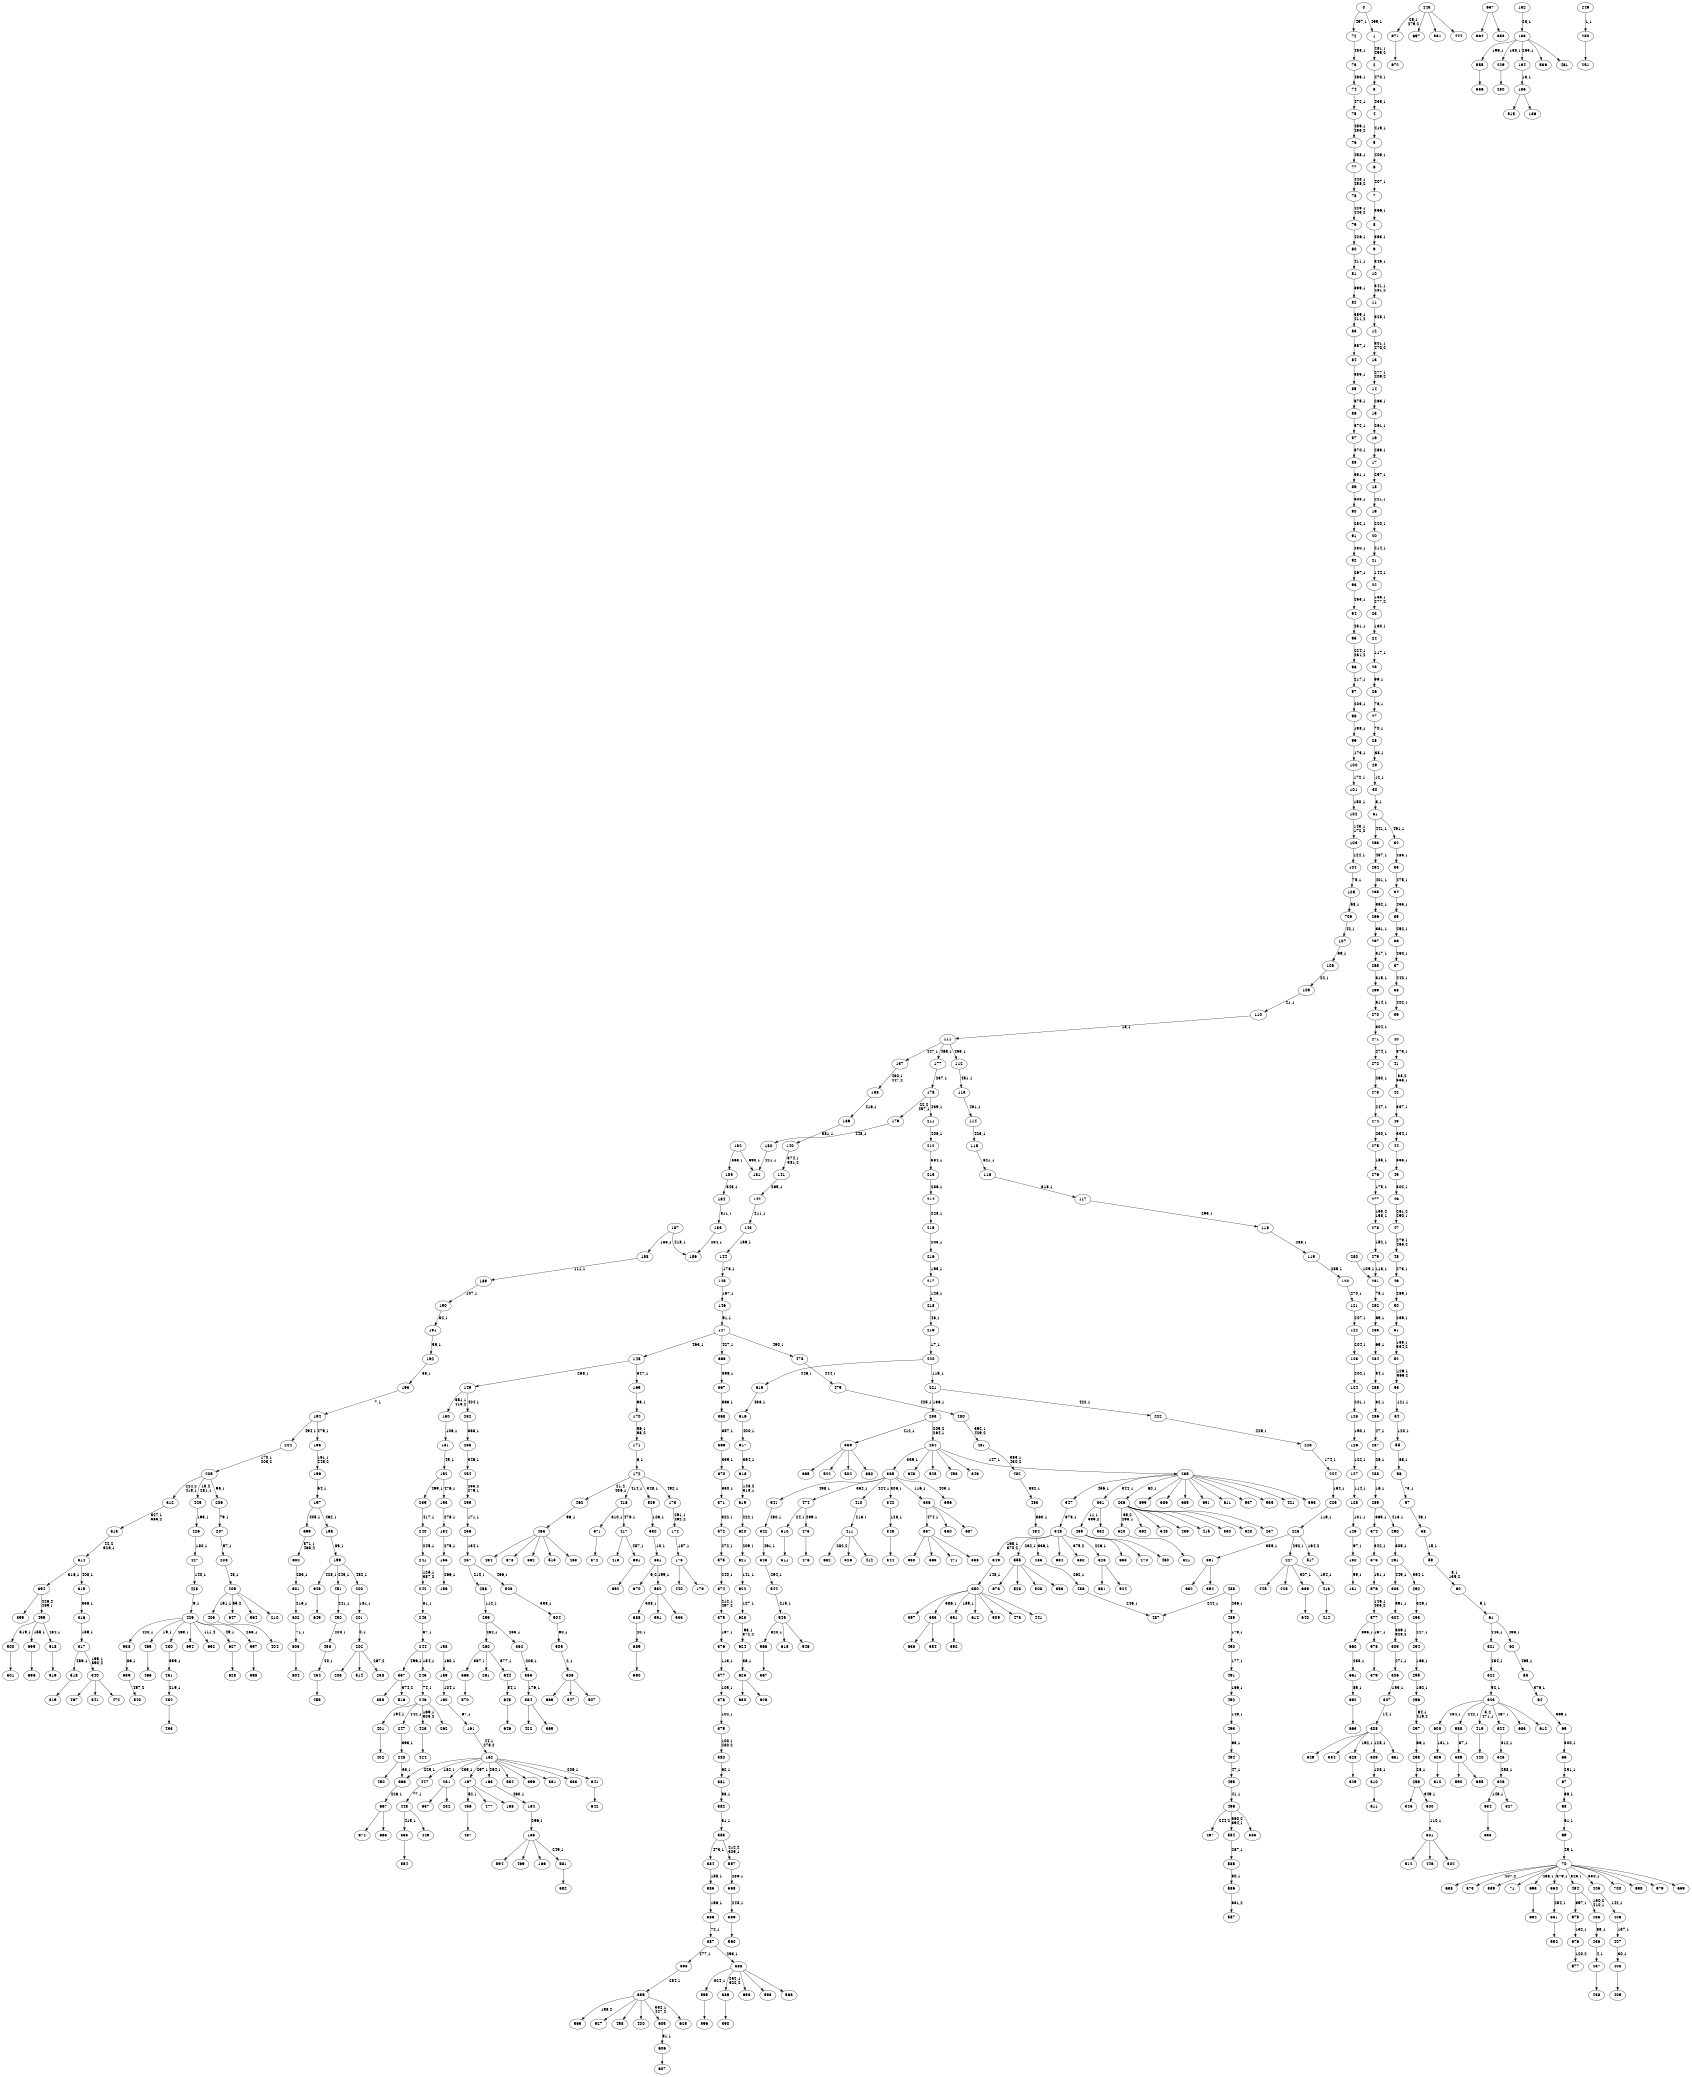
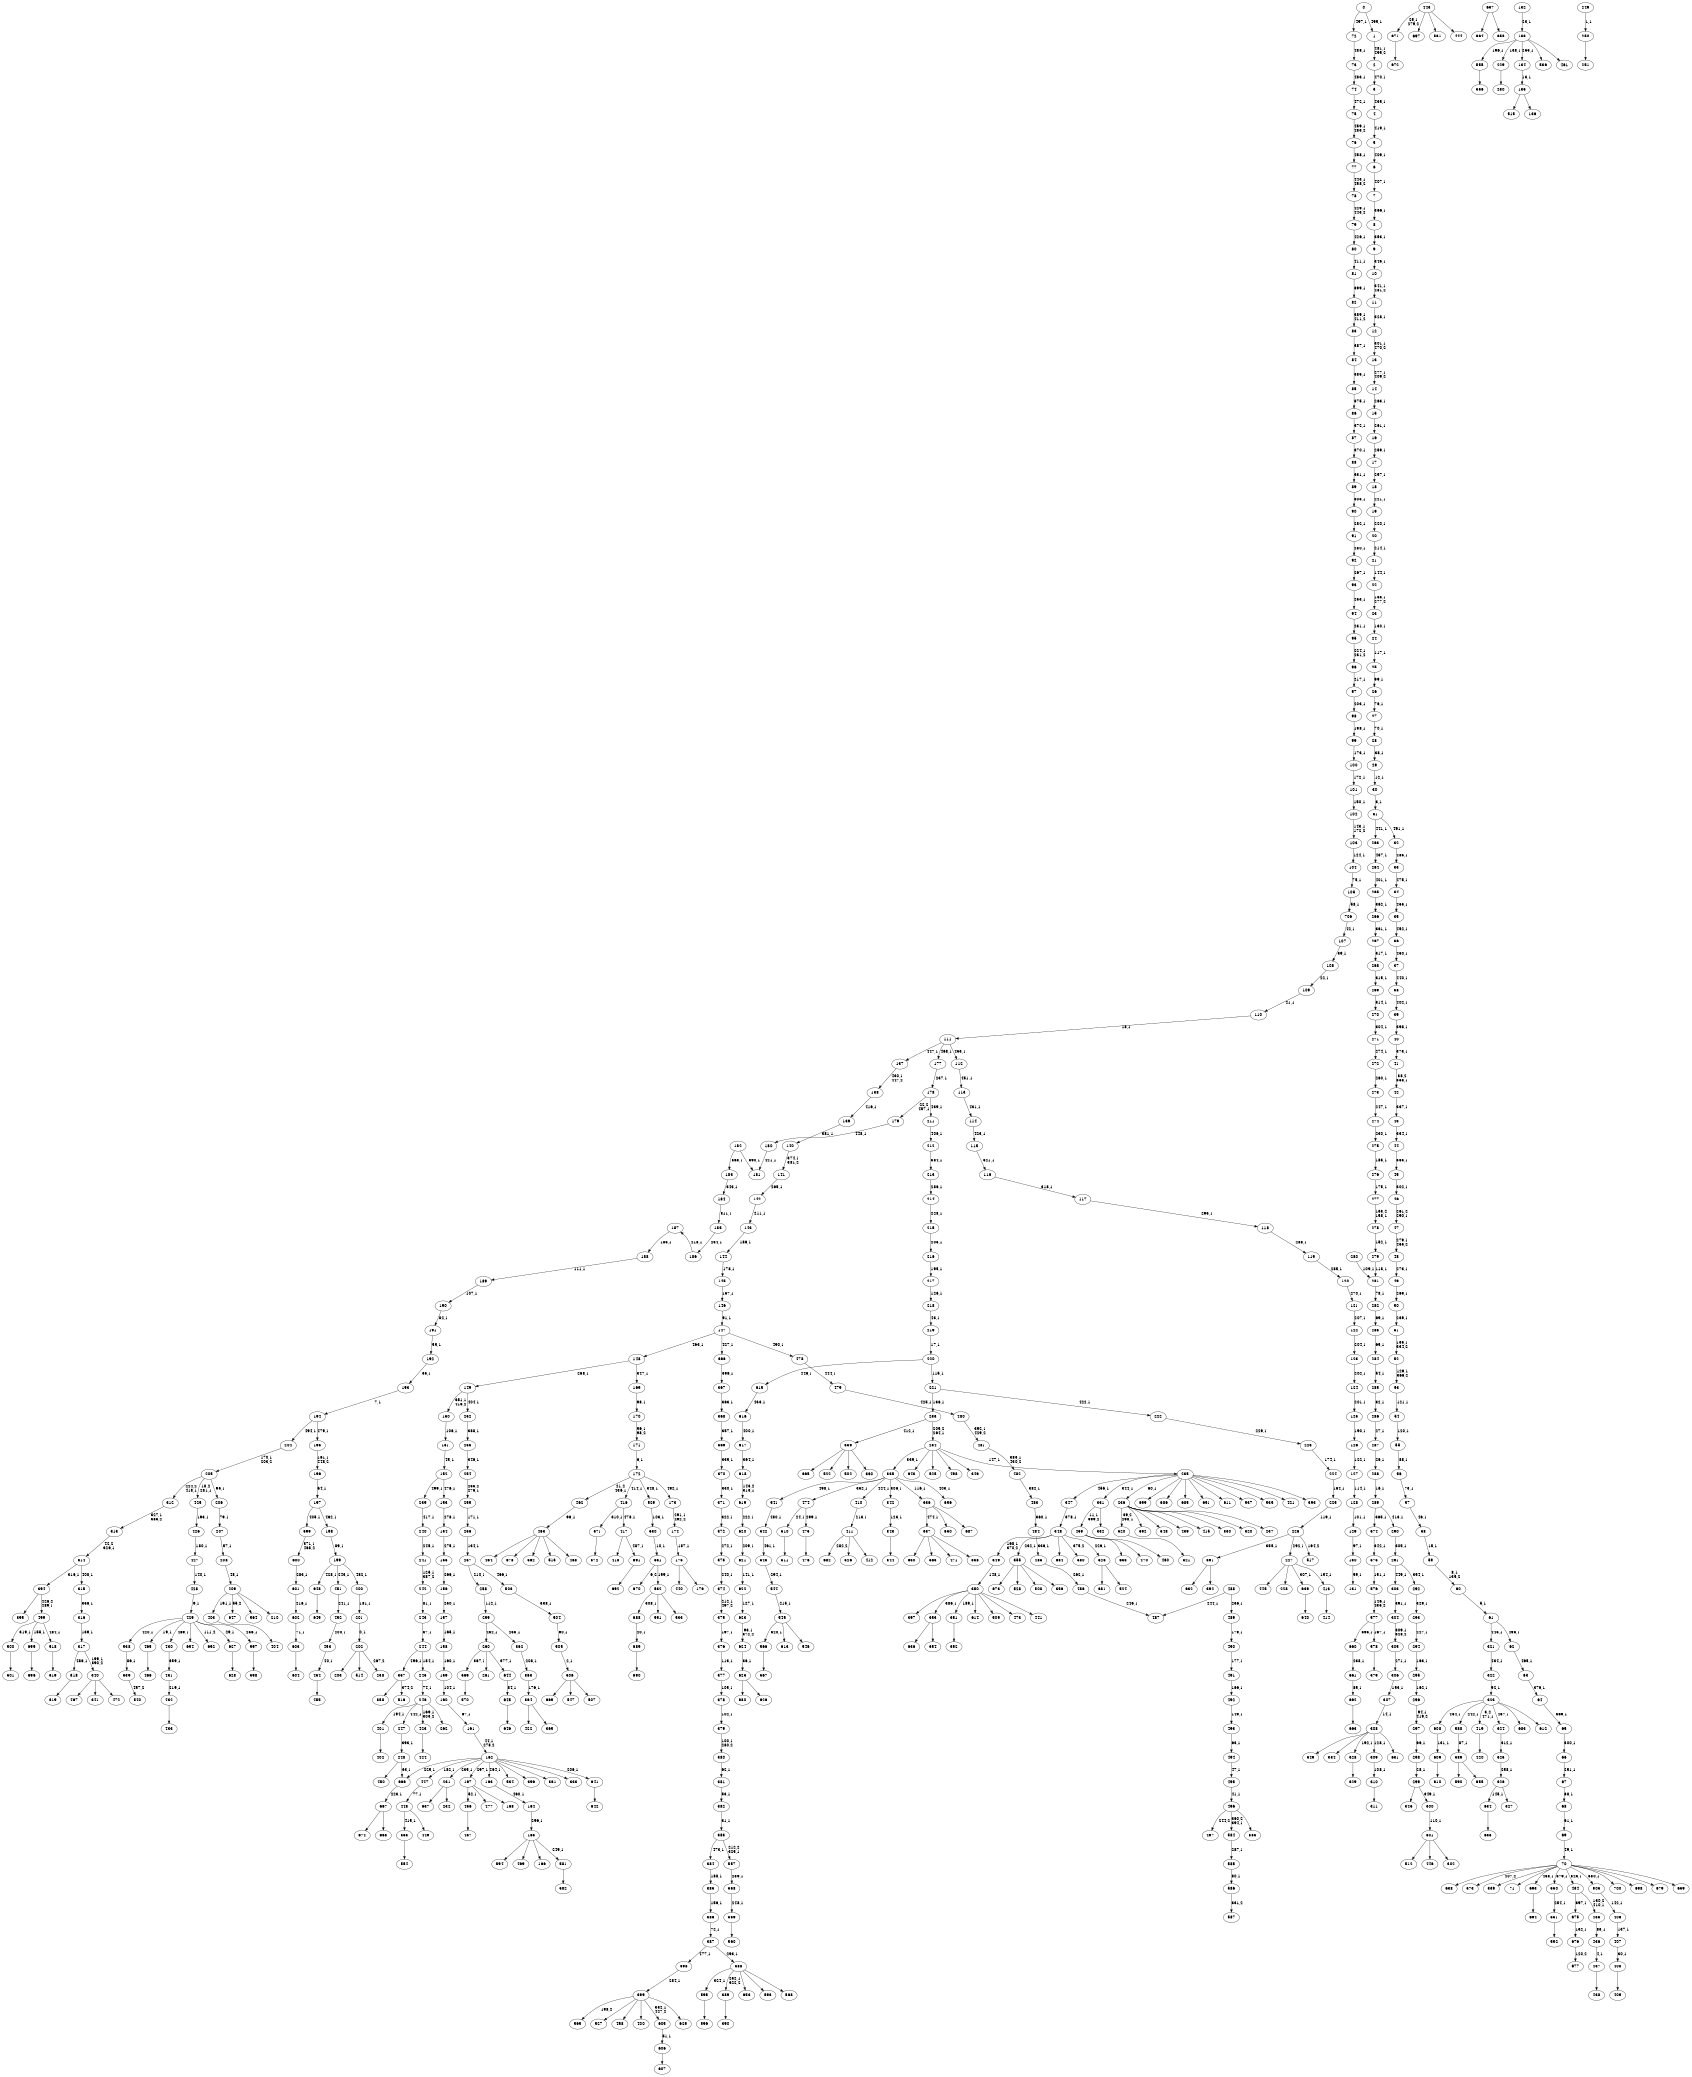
edge "39" -> "40": added, label "398,1"
edge "187" -> "186": reversed
node "157": added
node "405": label "405" -> "905"
